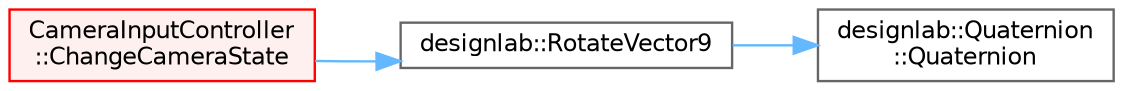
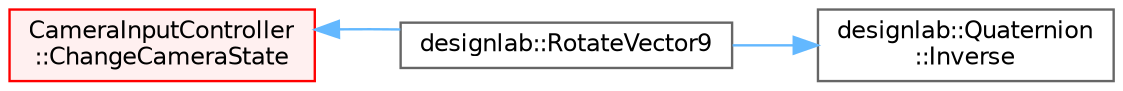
node "designlab::Quaternion ::Quaternion": label "designlab::Quaternion ::Quaternion" -> "designlab::Quaternion ::Inverse"
edge "CameraInputController ::ChangeCameraState" -> "designlab::RotateVector9": reversed
